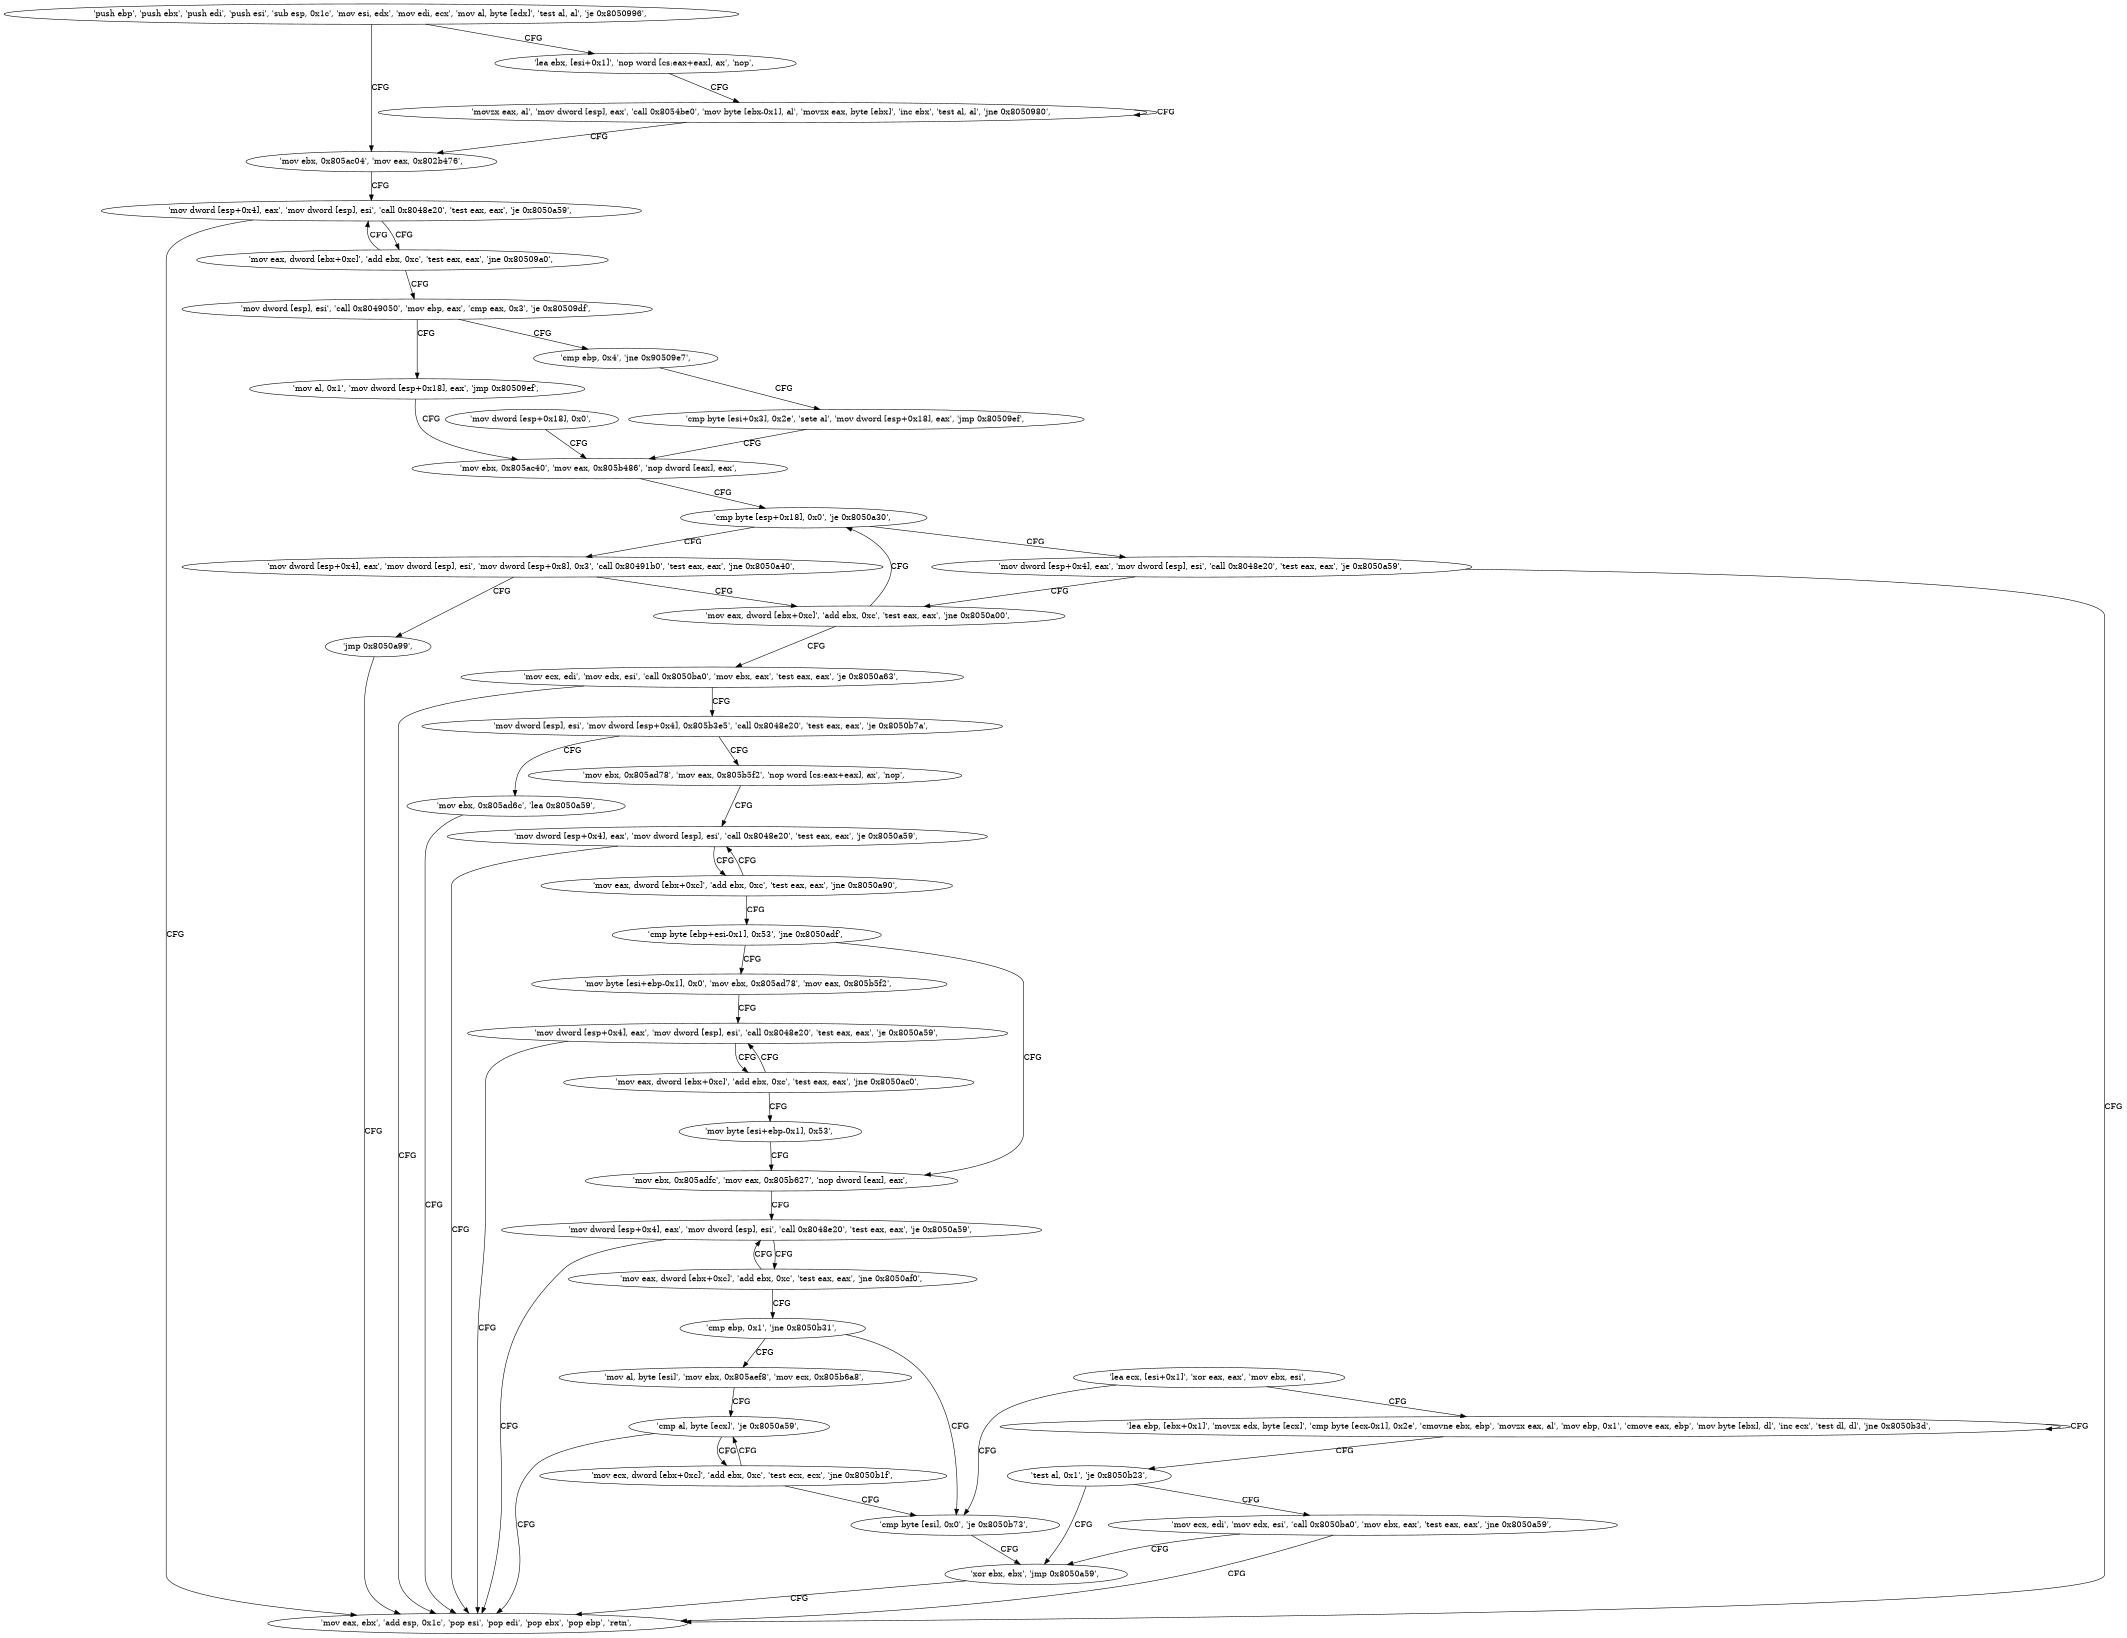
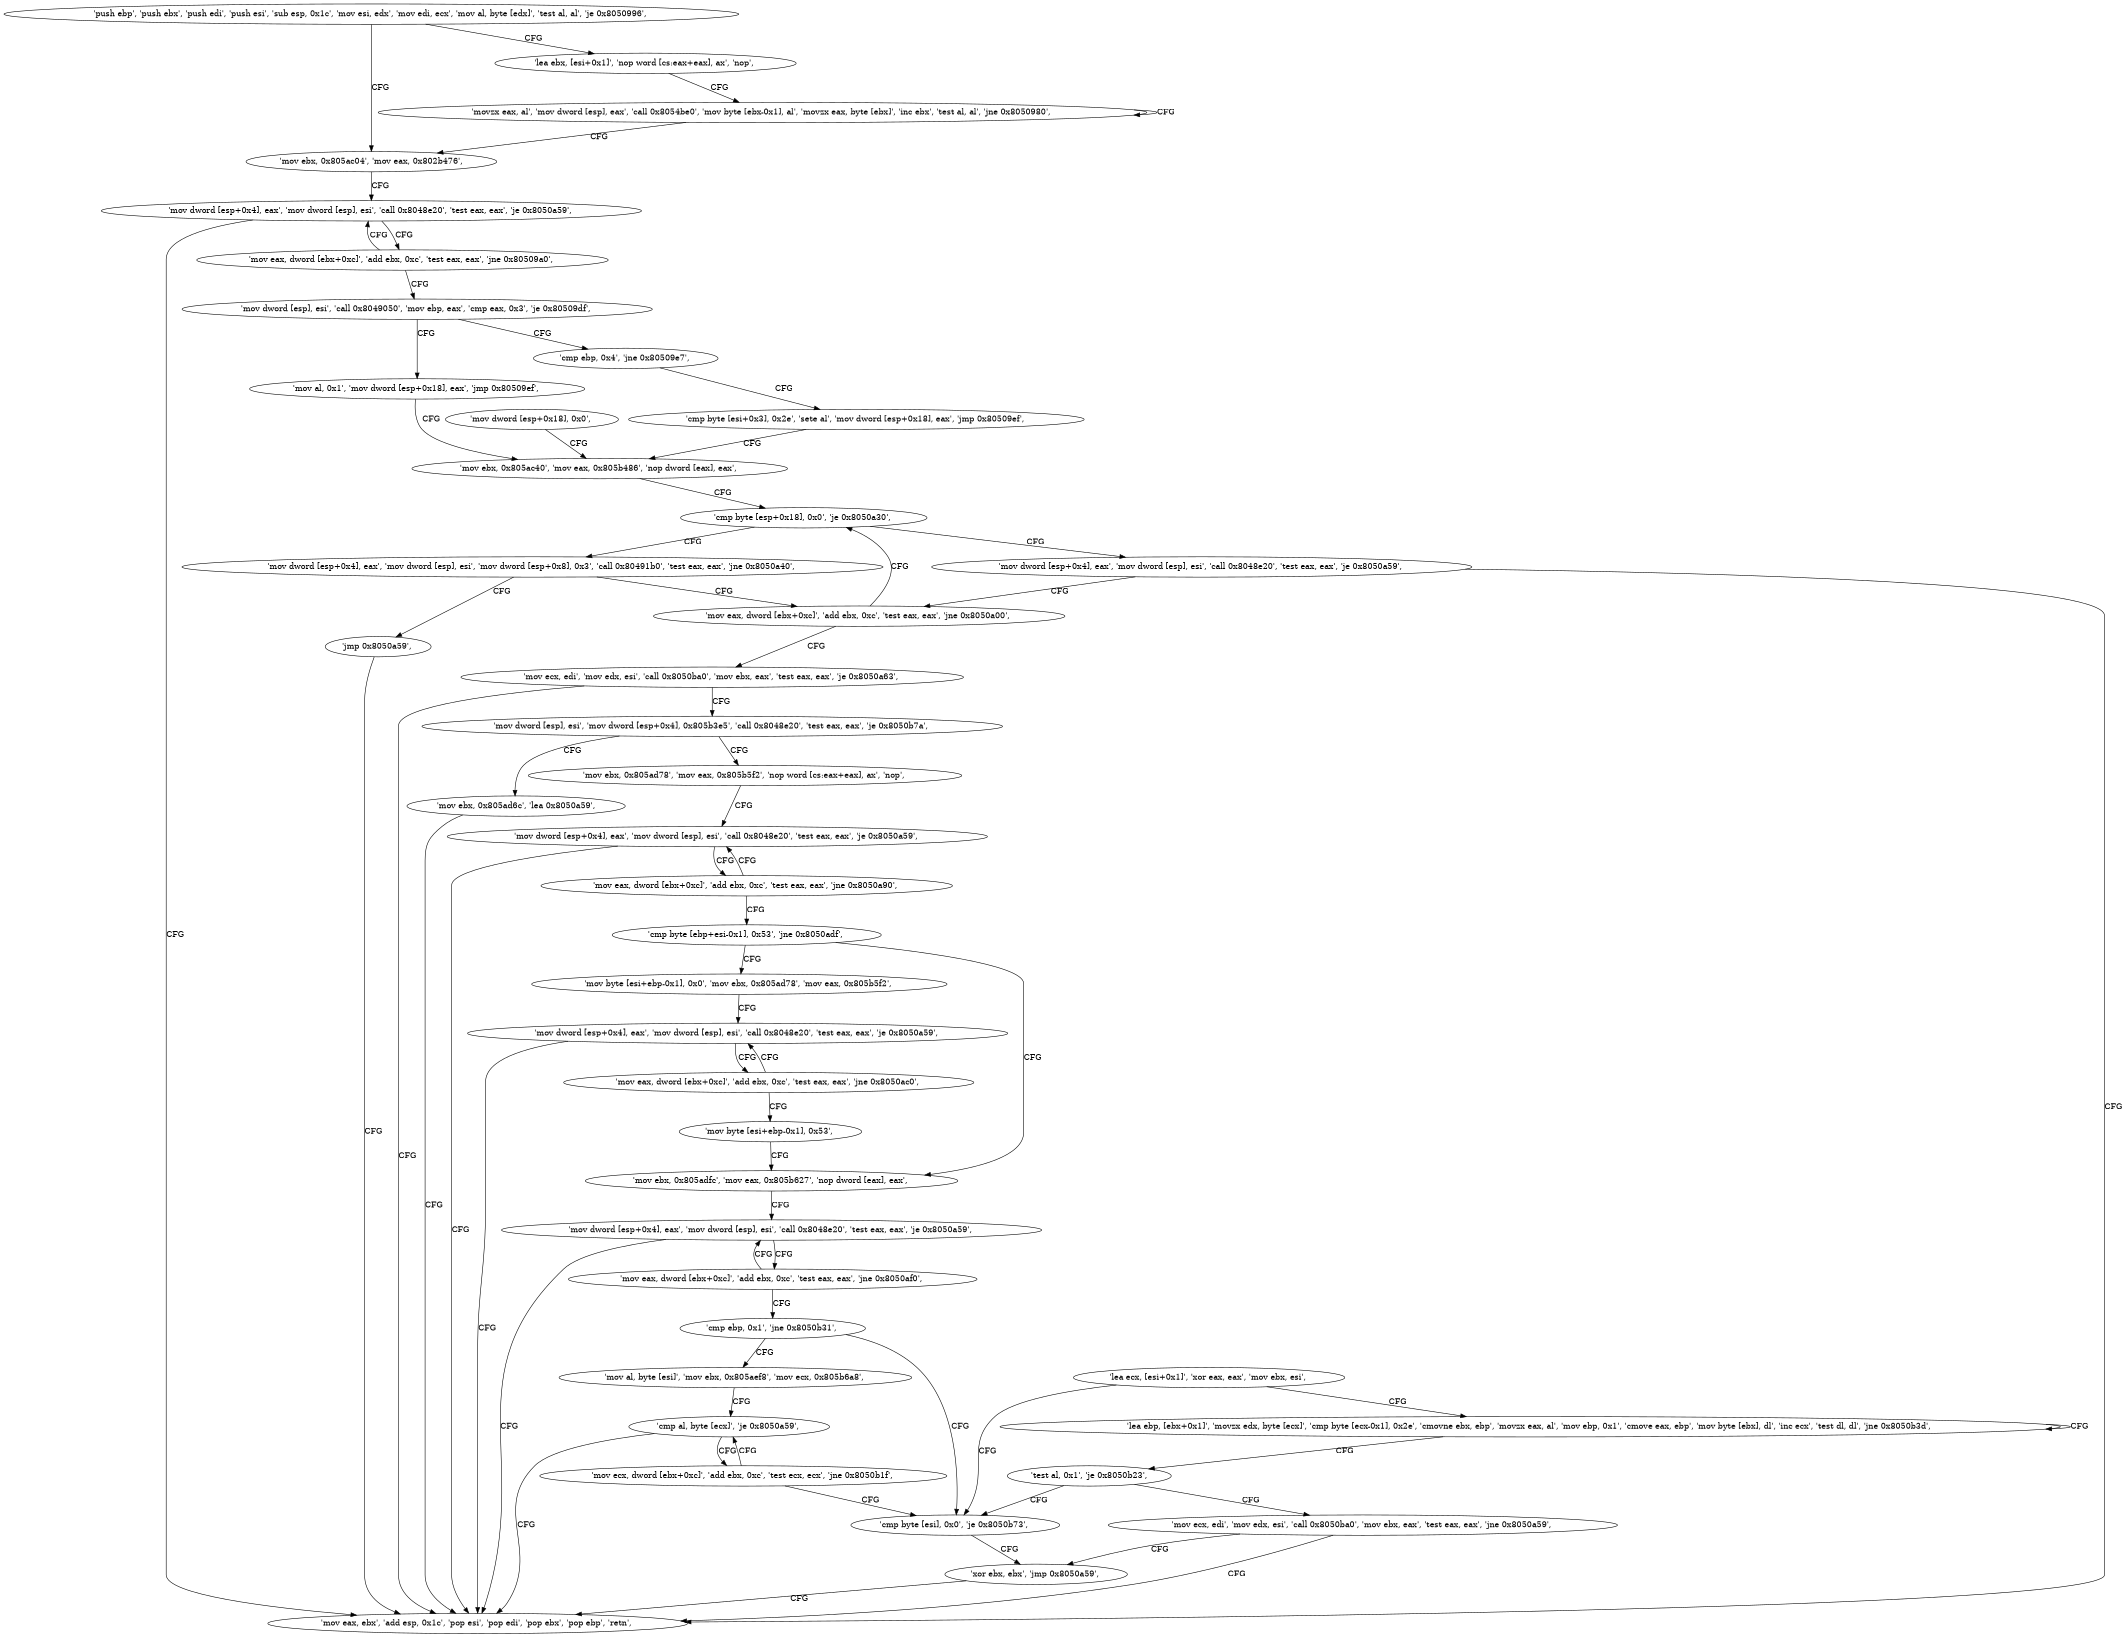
node "'cmp ebp, 0x4', 'jne 0x90509e7',": label "'cmp ebp, 0x4', 'jne 0x90509e7'," -> "'cmp ebp, 0x4', 'jne 0x80509e7',"
node "'jmp 0x8050a99',": label "'jmp 0x8050a99'," -> "'jmp 0x8050a59',"
edge "'test al, 0x1', 'je 0x8050b23'," -> "'xor ebx, ebx', 'jmp 0x8050a59',": now "'test al, 0x1', 'je 0x8050b23'," -> "'cmp byte [esi], 0x0', 'je 0x8050b73',"
